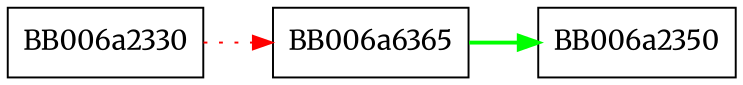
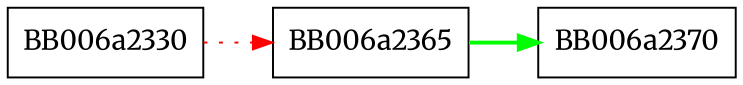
node "BB006a6365": label "BB006a6365" -> "BB006a2365"
node "BB006a2350": label "BB006a2350" -> "BB006a2370"
